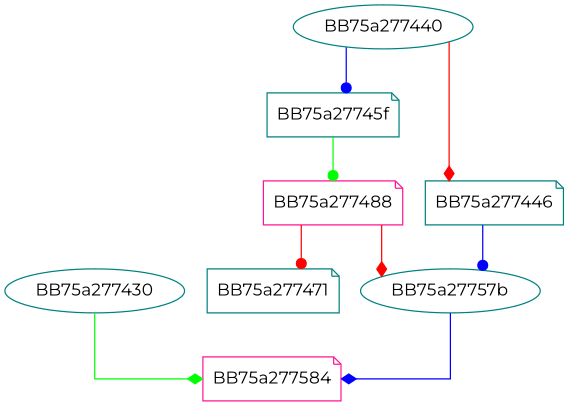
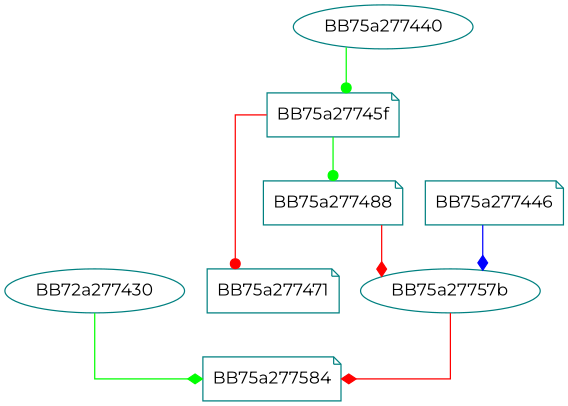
edge "BB75a277440" -> "BB75a27745f": color blue -> green
edge "BB75a277440" -> "BB75a277446": removed
node "BB75a277488": color deeppink -> teal
edge "BB75a277488" -> "BB75a277471": now "BB75a27745f" -> "BB75a277471"
edge "BB75a277446" -> "BB75a27757b": arrowhead dot -> diamond
node "BB75a277430": label "BB75a277430" -> "BB72a277430"
node "BB75a277584": color deeppink -> teal
edge "BB75a27757b" -> "BB75a277584": color blue -> red
